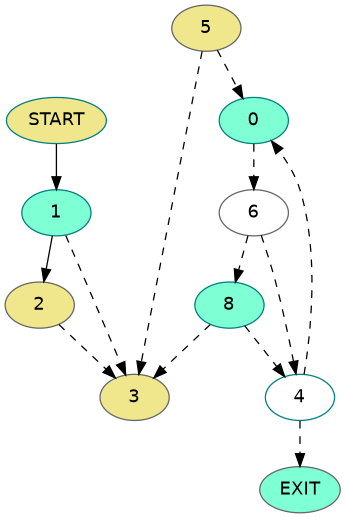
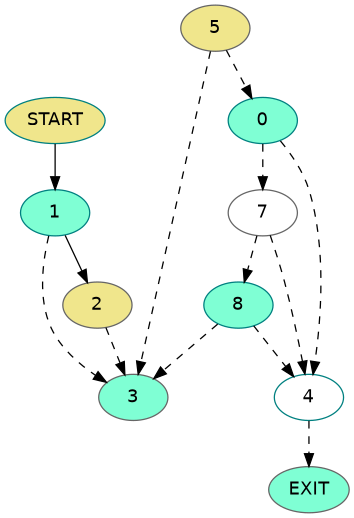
node "6": label "6" -> "7"
edge "4" -> "0": reversed
node "3": fillcolor khaki -> aquamarine
